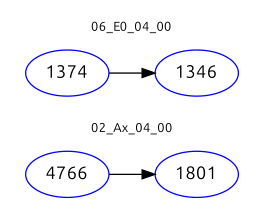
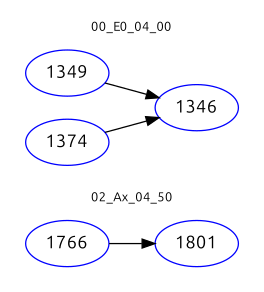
cluster "06_E0_04_00": label "06_E0_04_00" -> "00_E0_04_00"
node "1349": added
cluster "02_Ax_04_00": label "02_Ax_04_00" -> "02_Ax_04_50"
node "4766": label "4766" -> "1766"
